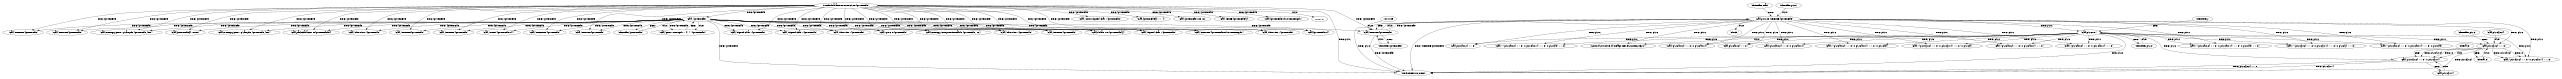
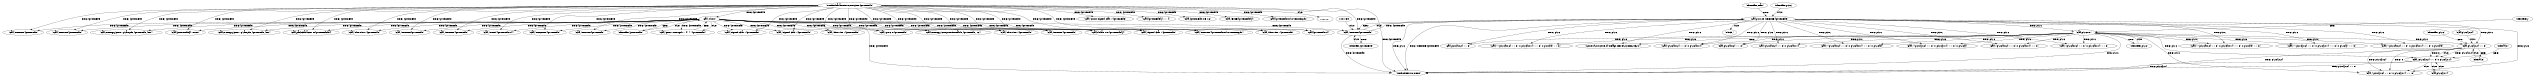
node "(Call,!lpMemFile)": label "(Call,!lpMemFile)" -> "(Call,!short)"
edge "(MethodParameterIn,LPCSTR lpMemFile)" -> "(MethodReturn,UINT)": label "DDG: pSrc" -> "DDG: lpMemFile"
edge "(Call,pSrc++)" -> "(ControlStructure,if (nFlags == RS_STIPCM32S))": label "AST: " -> "CFG: "
edge "(Call,(pSrc[j+2] << 8) + pSrc[j+1])" -> "(Call,pSrc[j+1])": label "CFG: " -> "AST: "
edge "(Call,(pSrc[j+2] << 8) + pSrc[j+1])" -> "(Call,((pSrc[j+2] << 8) + pSrc[j+1]) << 8)": added, label "AST:"
